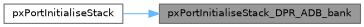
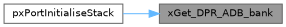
node "pxPortInitialiseStack_DPR_ADB_bank": label "pxPortInitialiseStack_DPR_ADB_bank" -> "xGet_DPR_ADB_bank"
